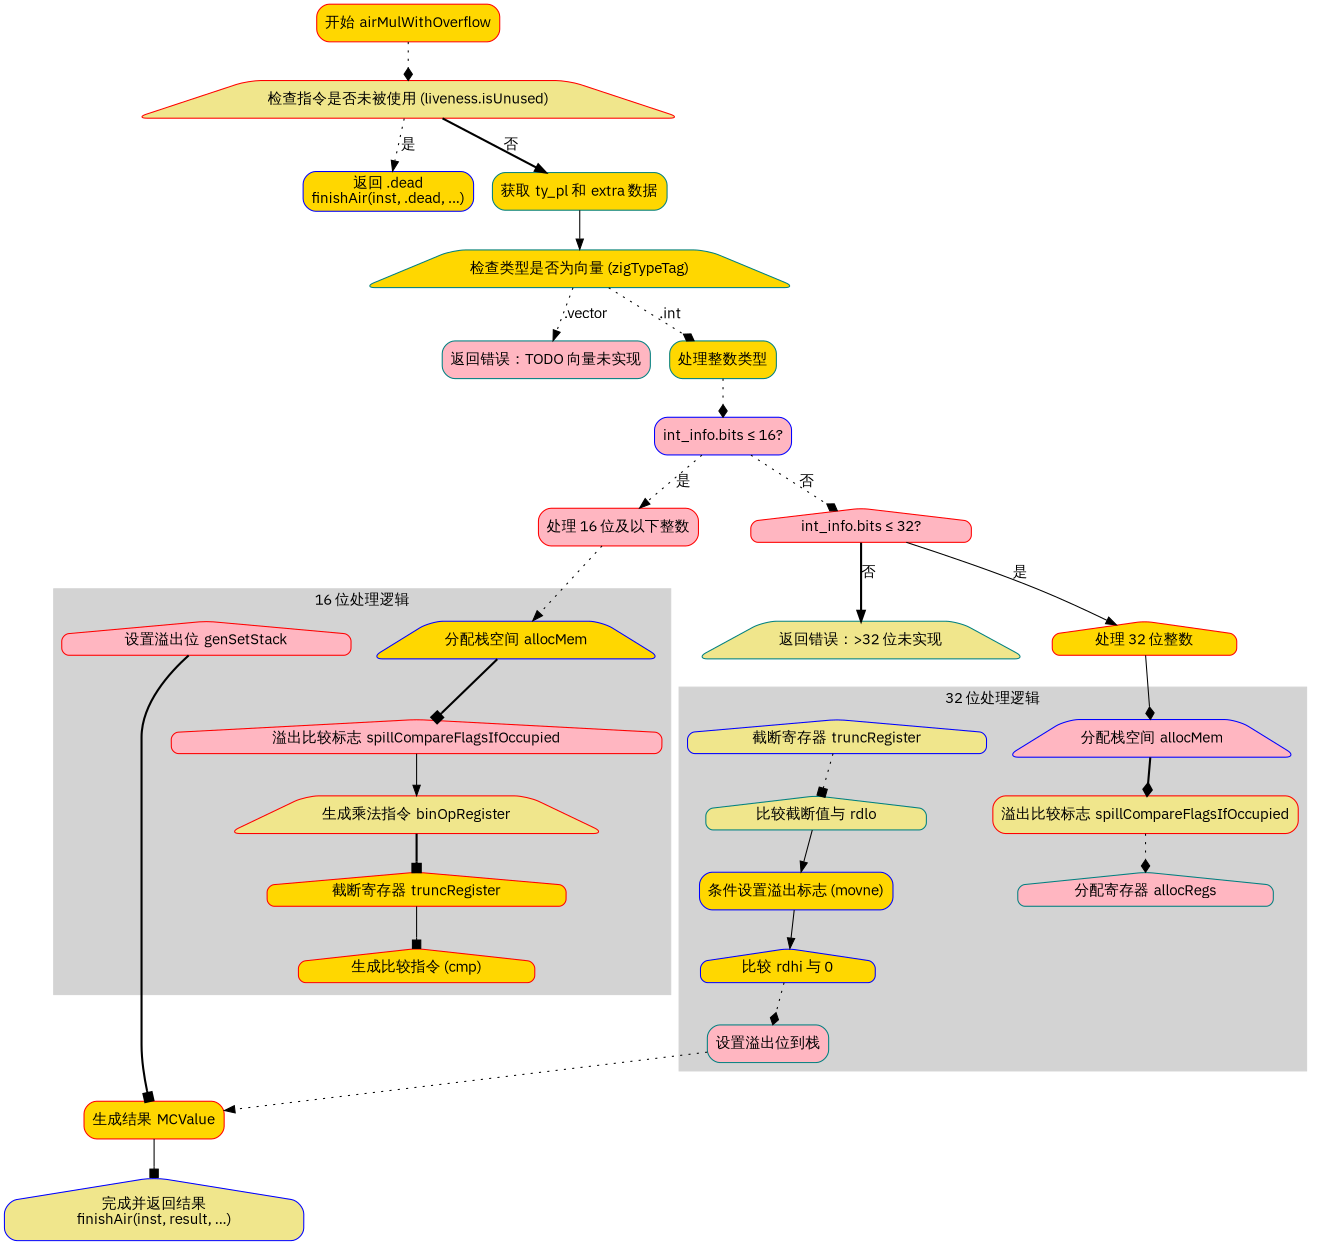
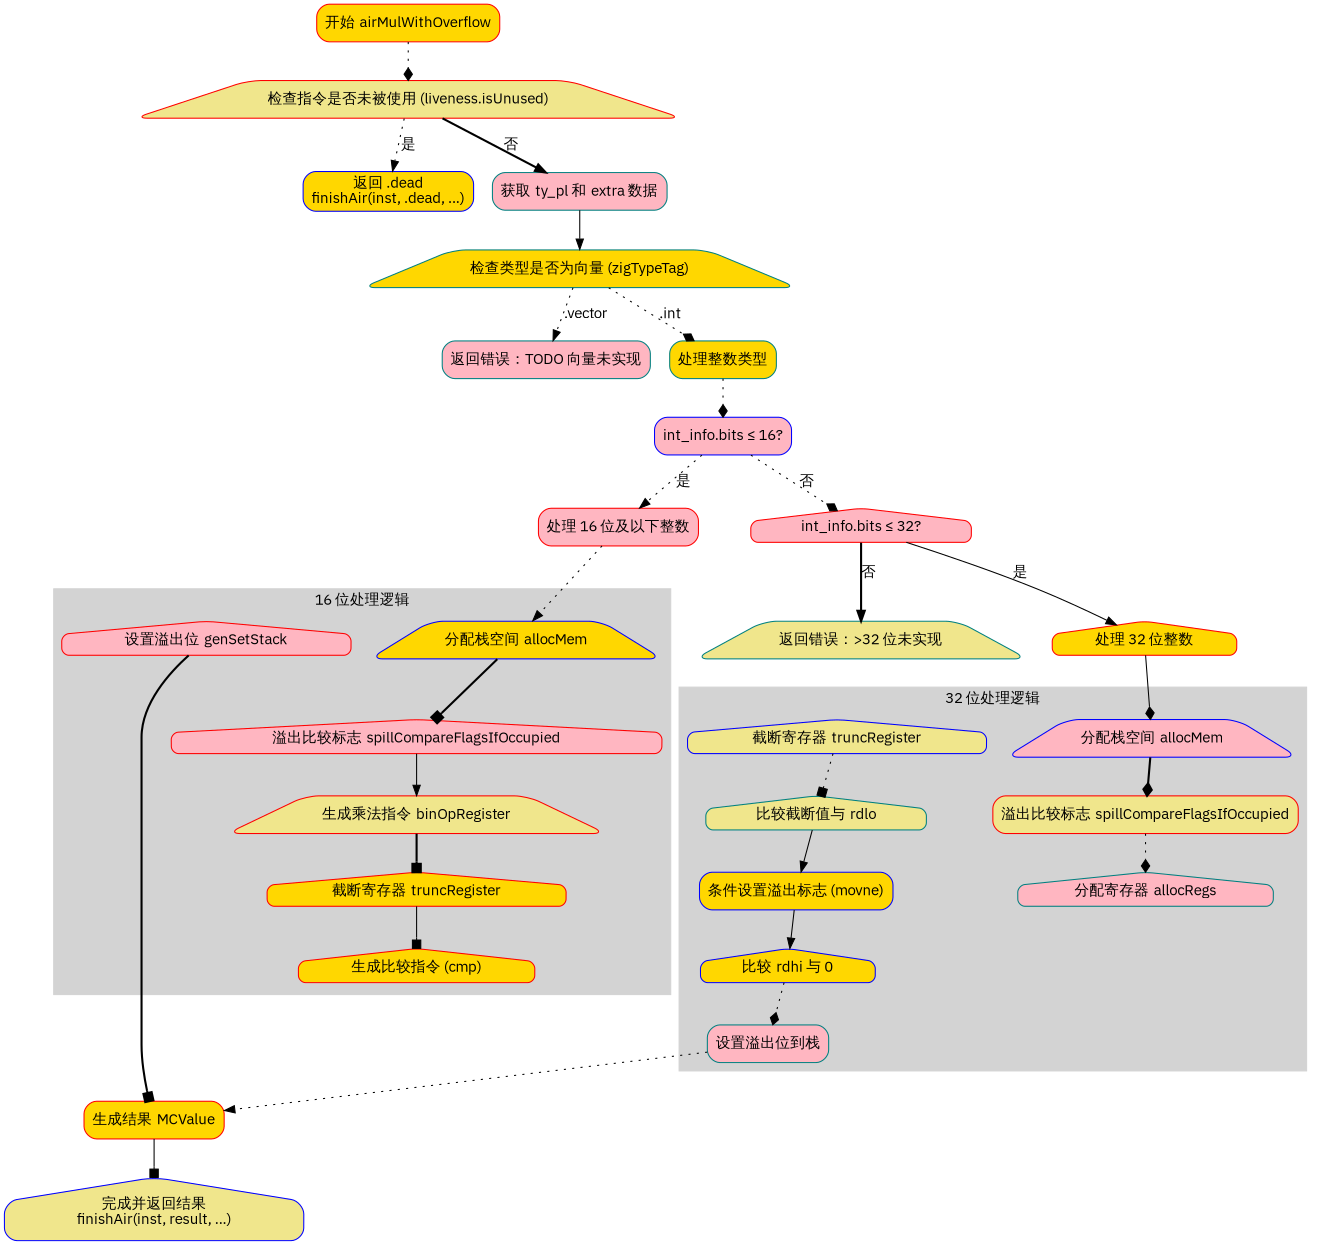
node "获取 ty_pl 和 extra 数据": fillcolor gold -> lightpink
